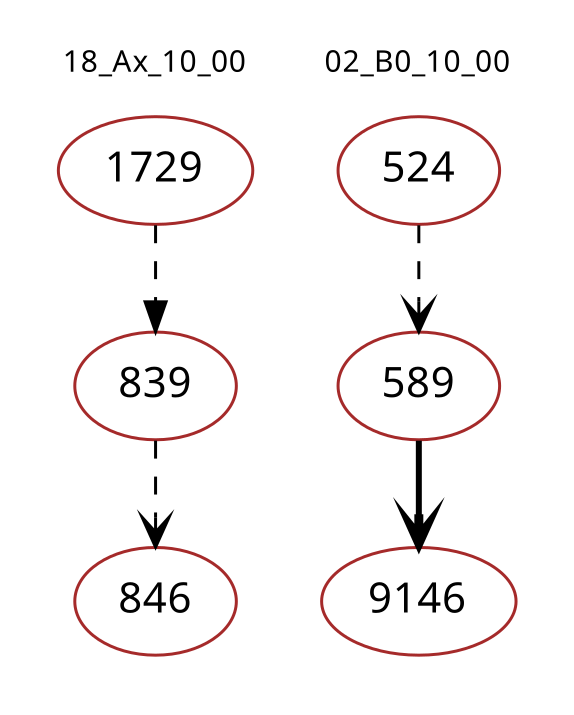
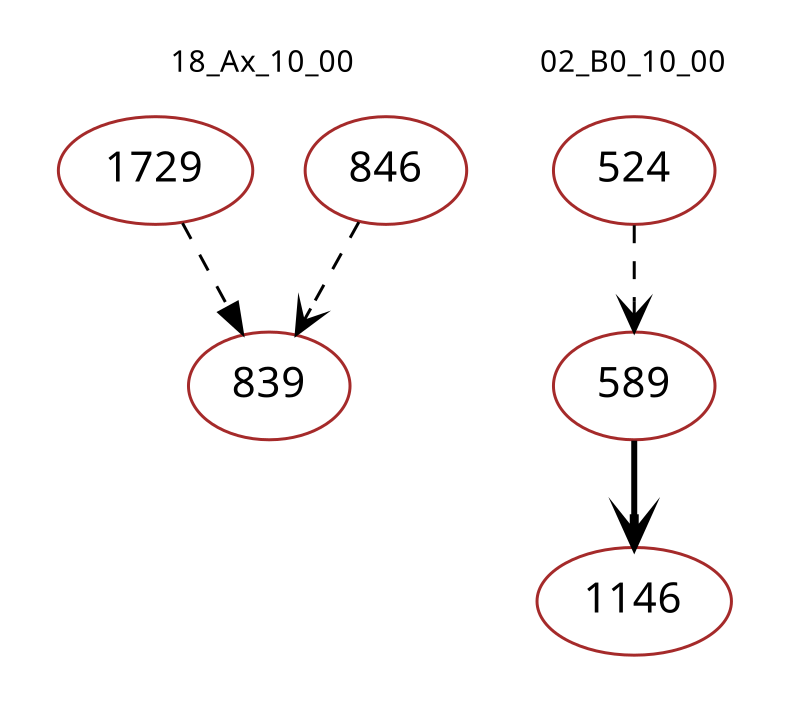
edge "839" -> "846": reversed
node "9146": label "9146" -> "1146"
